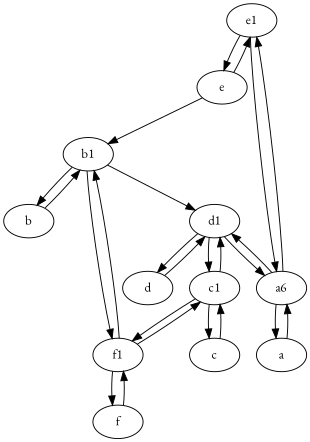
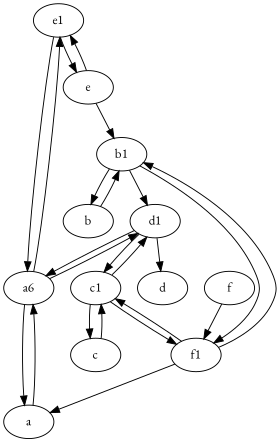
edge "d" -> "d1": removed
edge "f1" -> "f": now "f1" -> "a"
